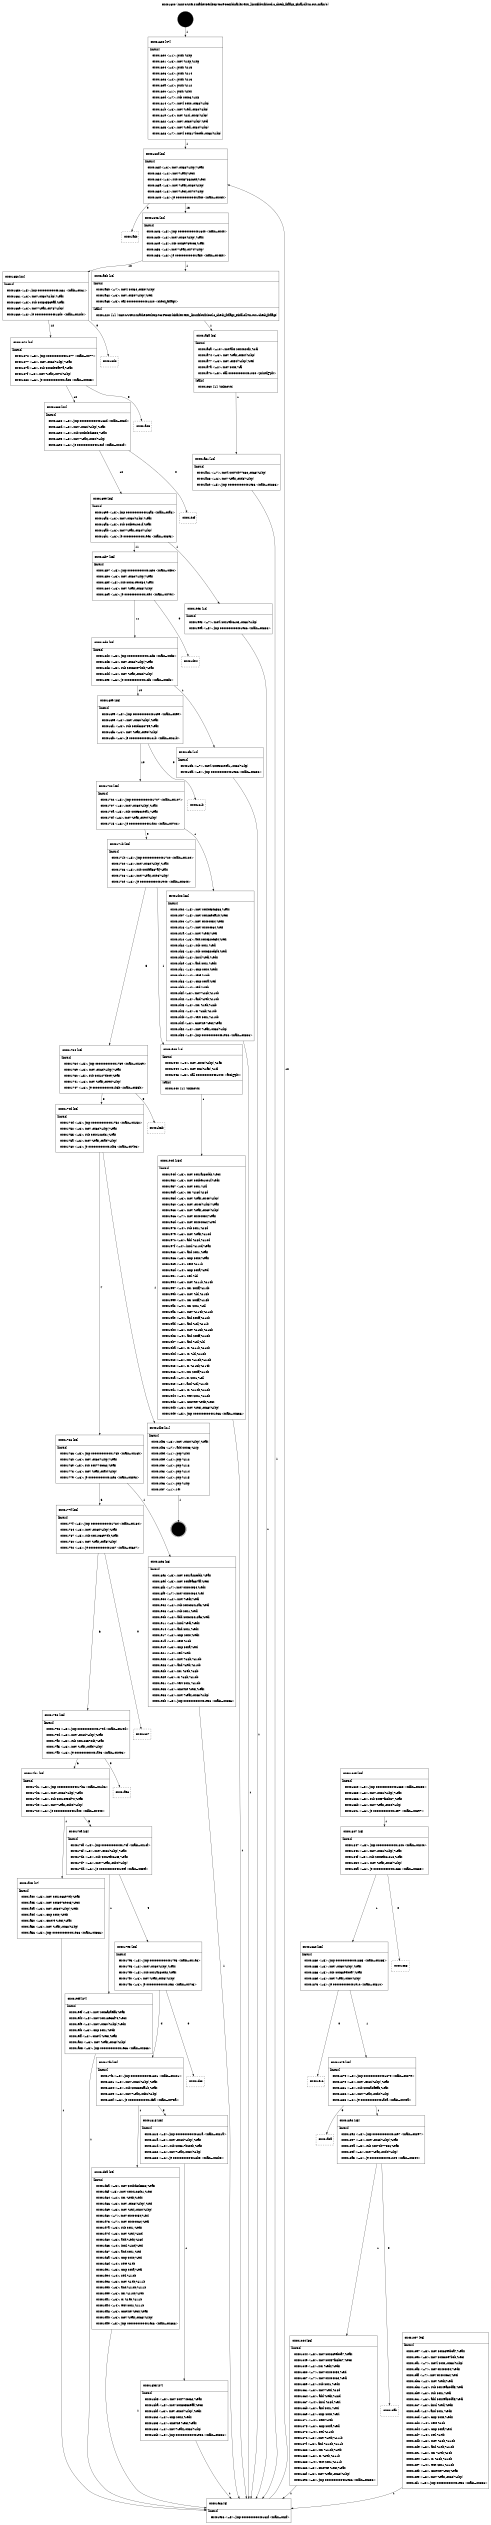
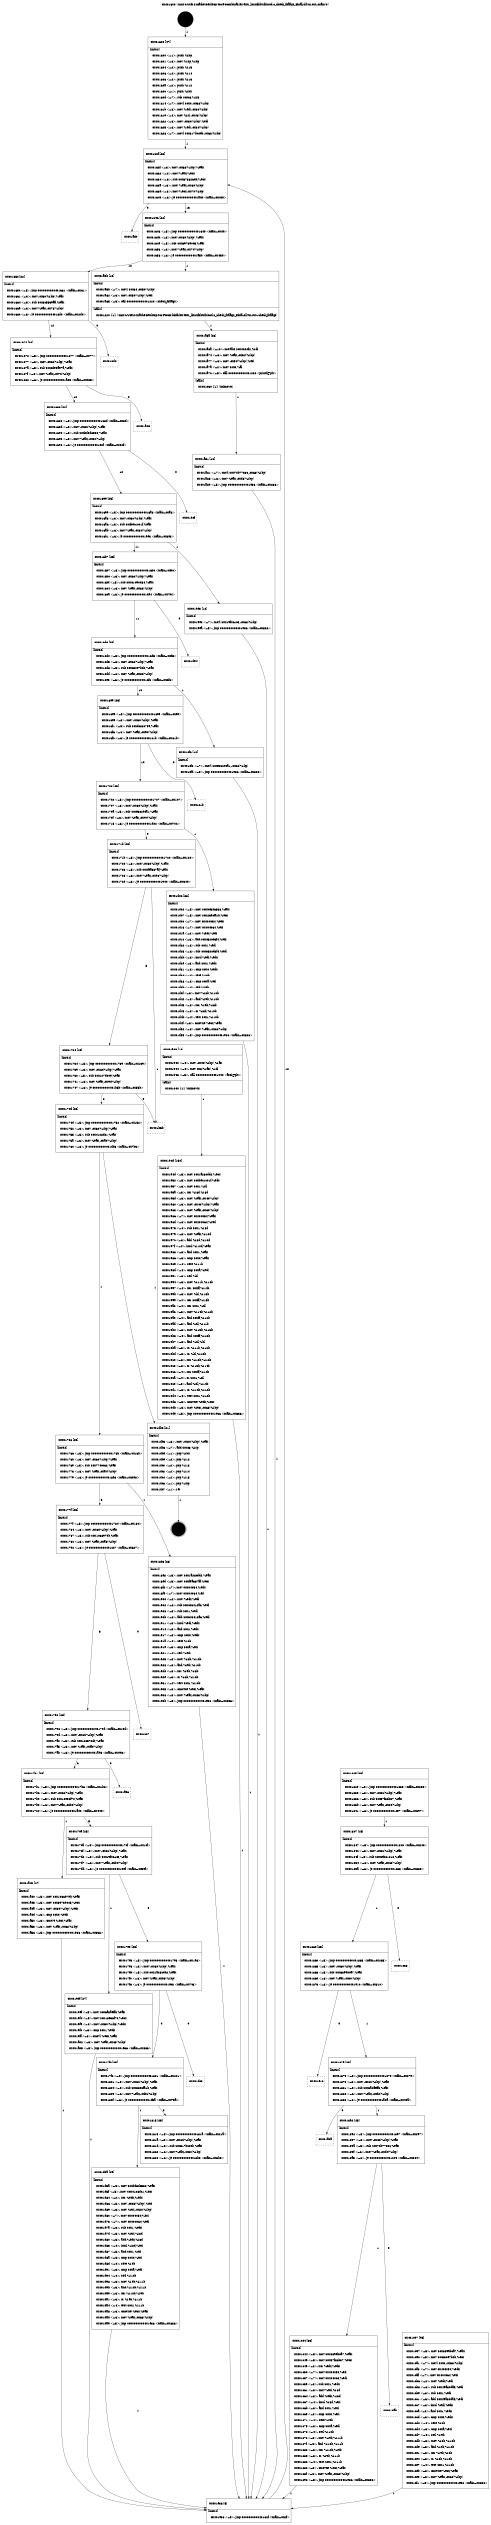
edge "0x40171b [25]" -> "0x401940 [13]": now "0x40171b [25]" -> "0x401b5b"
node "0x4018b5 [27]": removed
